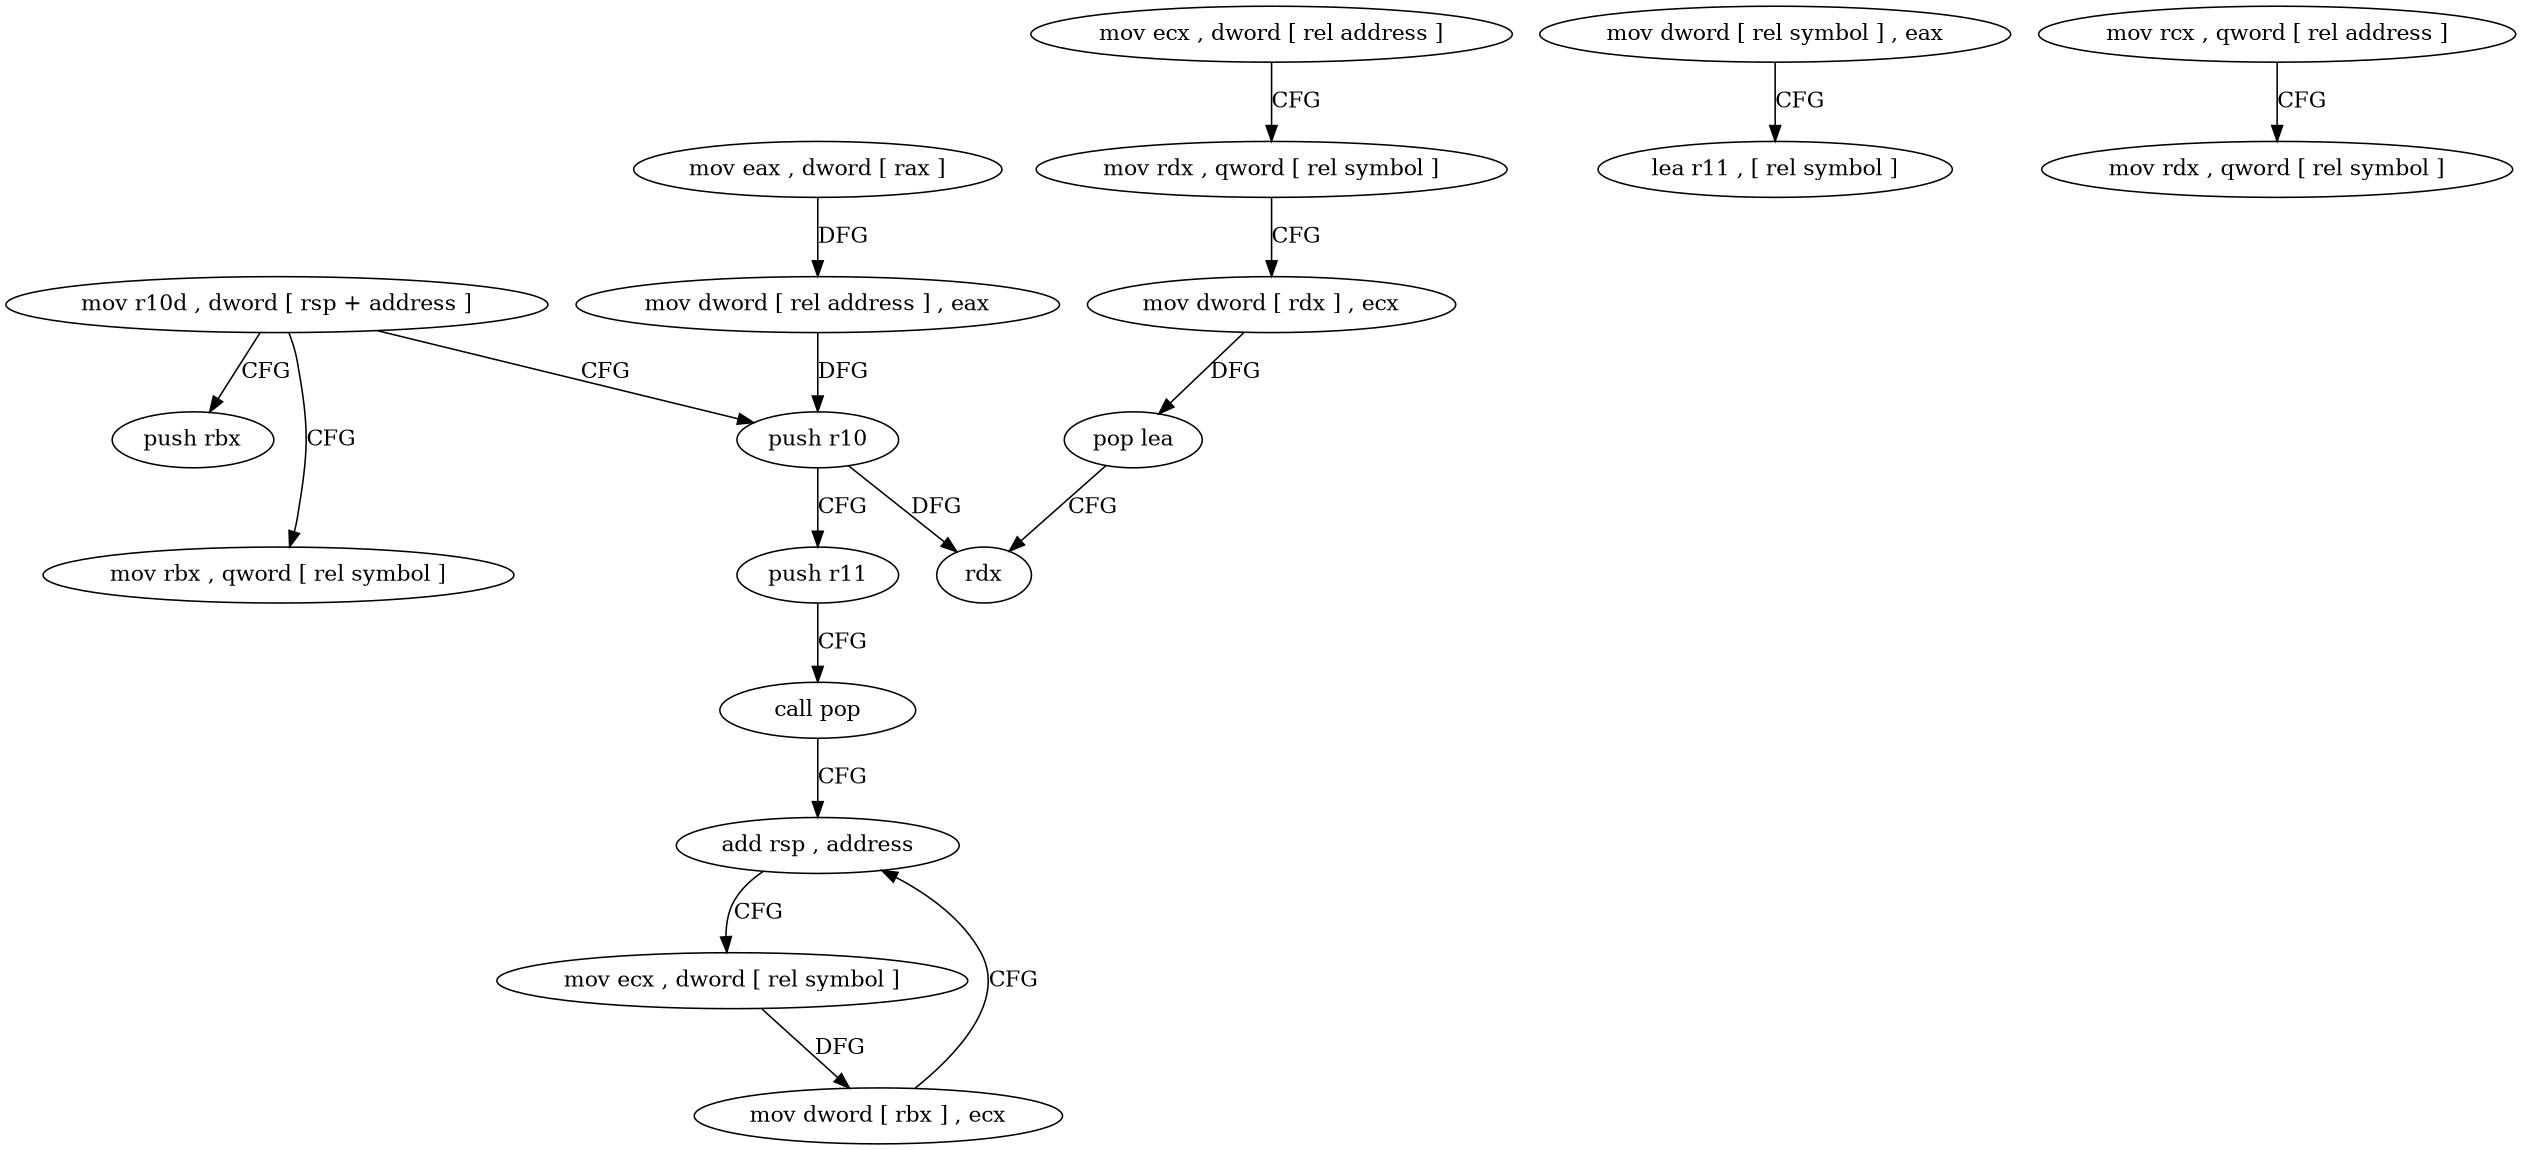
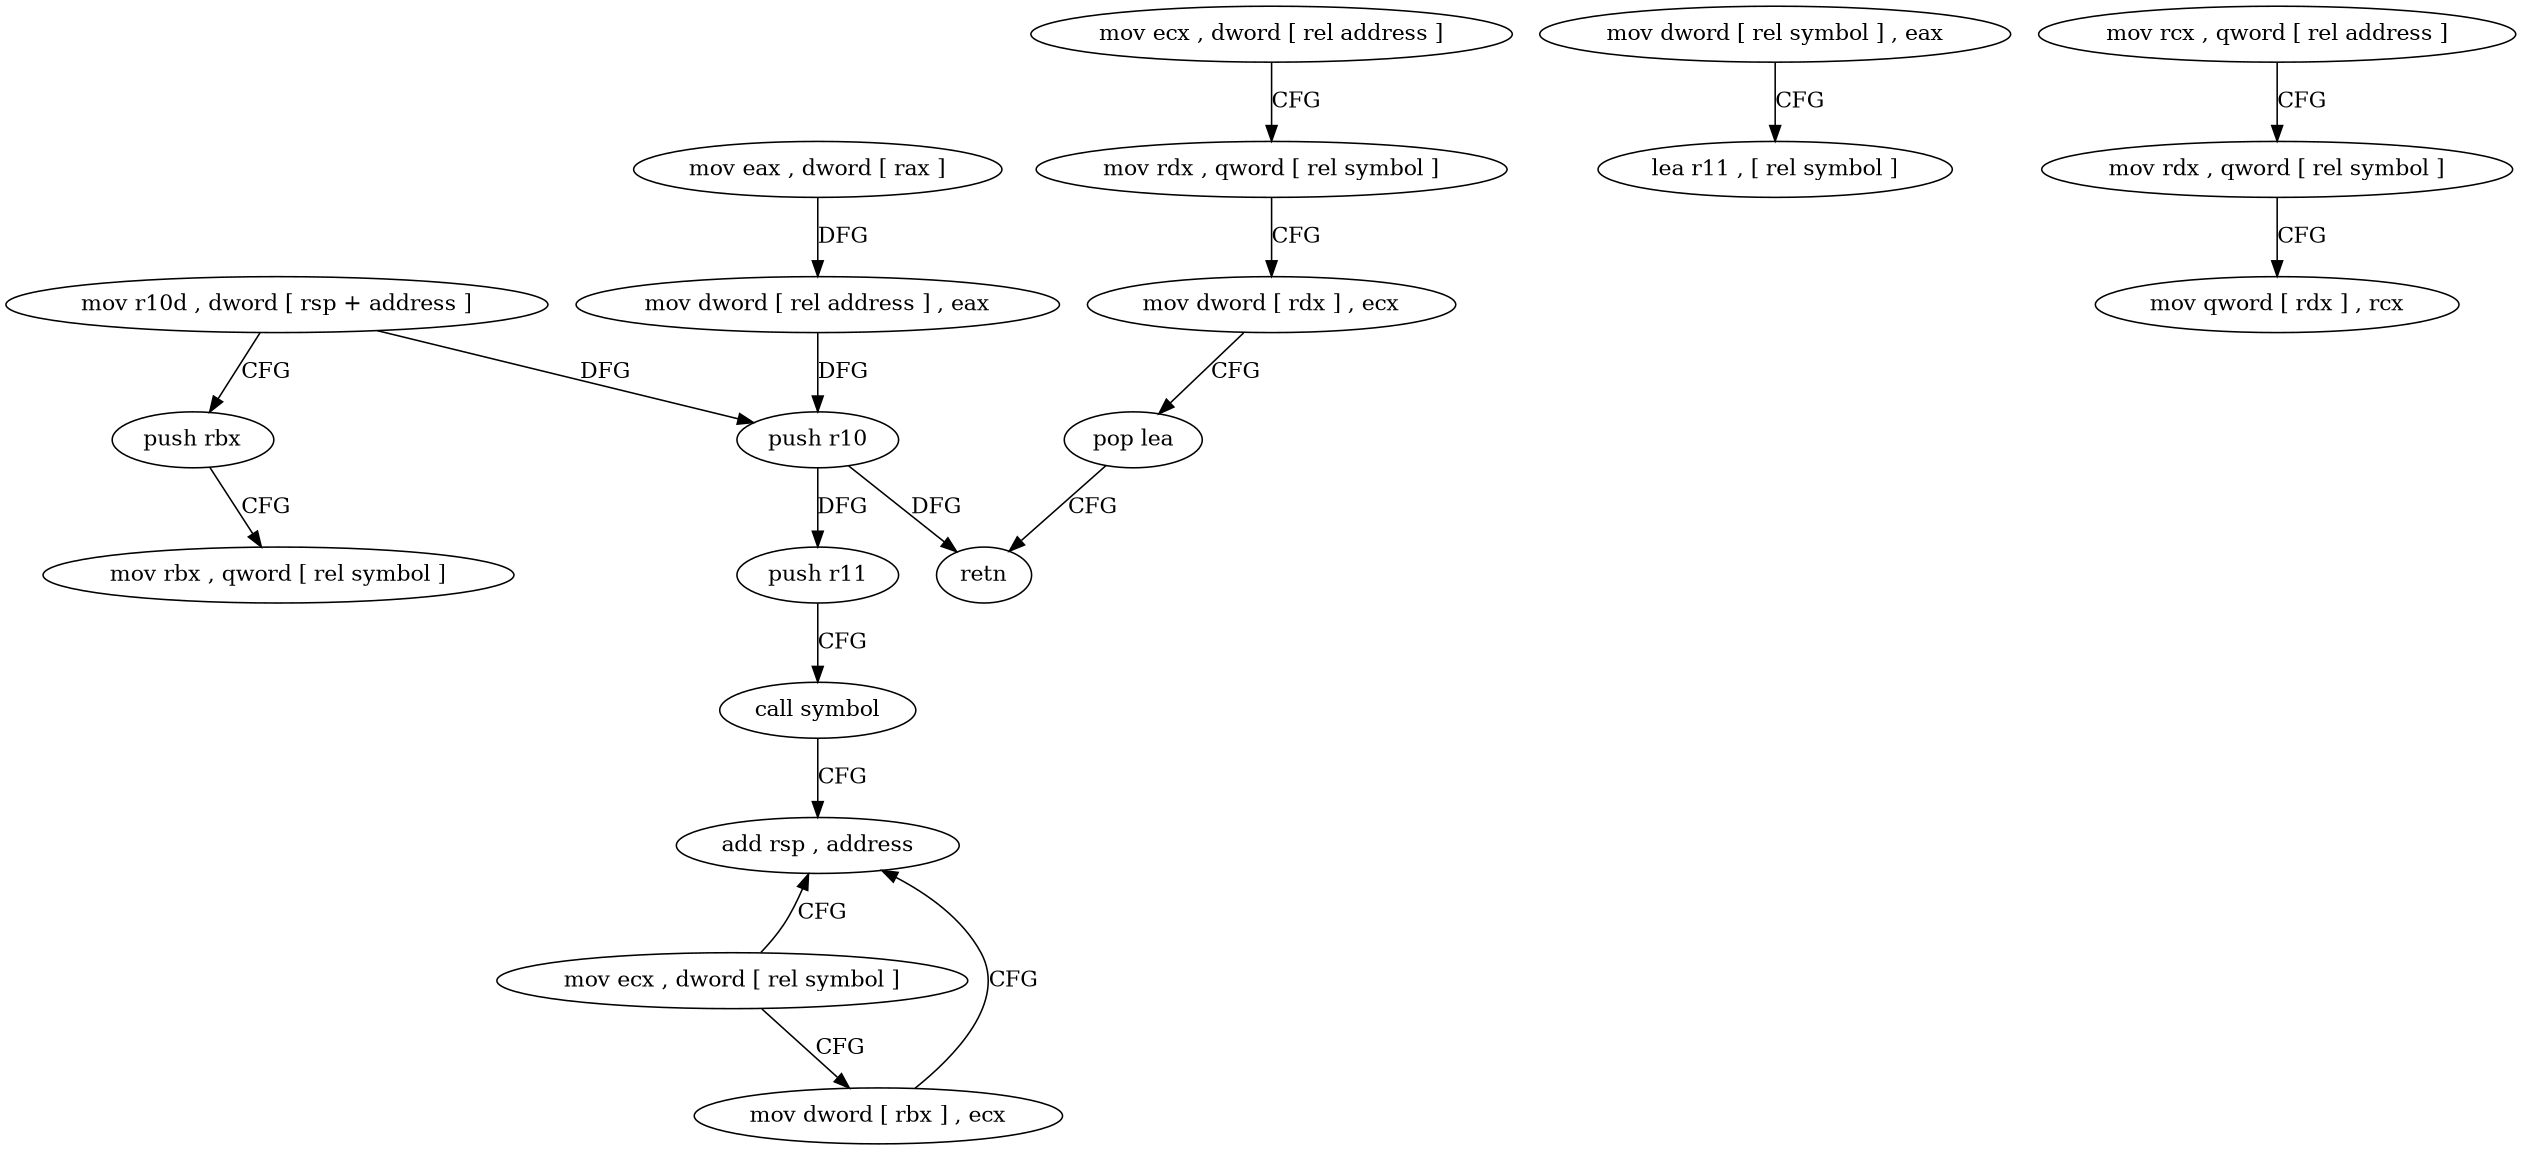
node "mov qword [ rdx ] , rcx": added
edge "mov r10d , dword [ rsp + address ]" -> "push r10": label "CFG" -> "DFG"
edge "mov dword [ rdx ] , ecx" -> "pop lea": label "DFG" -> "CFG"
edge "mov r10d , dword [ rsp + address ]" -> "mov rbx , qword [ rel symbol ]": now "push rbx" -> "mov rbx , qword [ rel symbol ]"
edge "push r10" -> "push r11": label "CFG" -> "DFG"
node "rdx": label "rdx" -> "retn"
node "call pop": label "call pop" -> "call symbol"
edge "add rsp , address" -> "mov ecx , dword [ rel symbol ]": reversed
edge "mov ecx , dword [ rel symbol ]" -> "mov dword [ rbx ] , ecx": label "DFG" -> "CFG"
